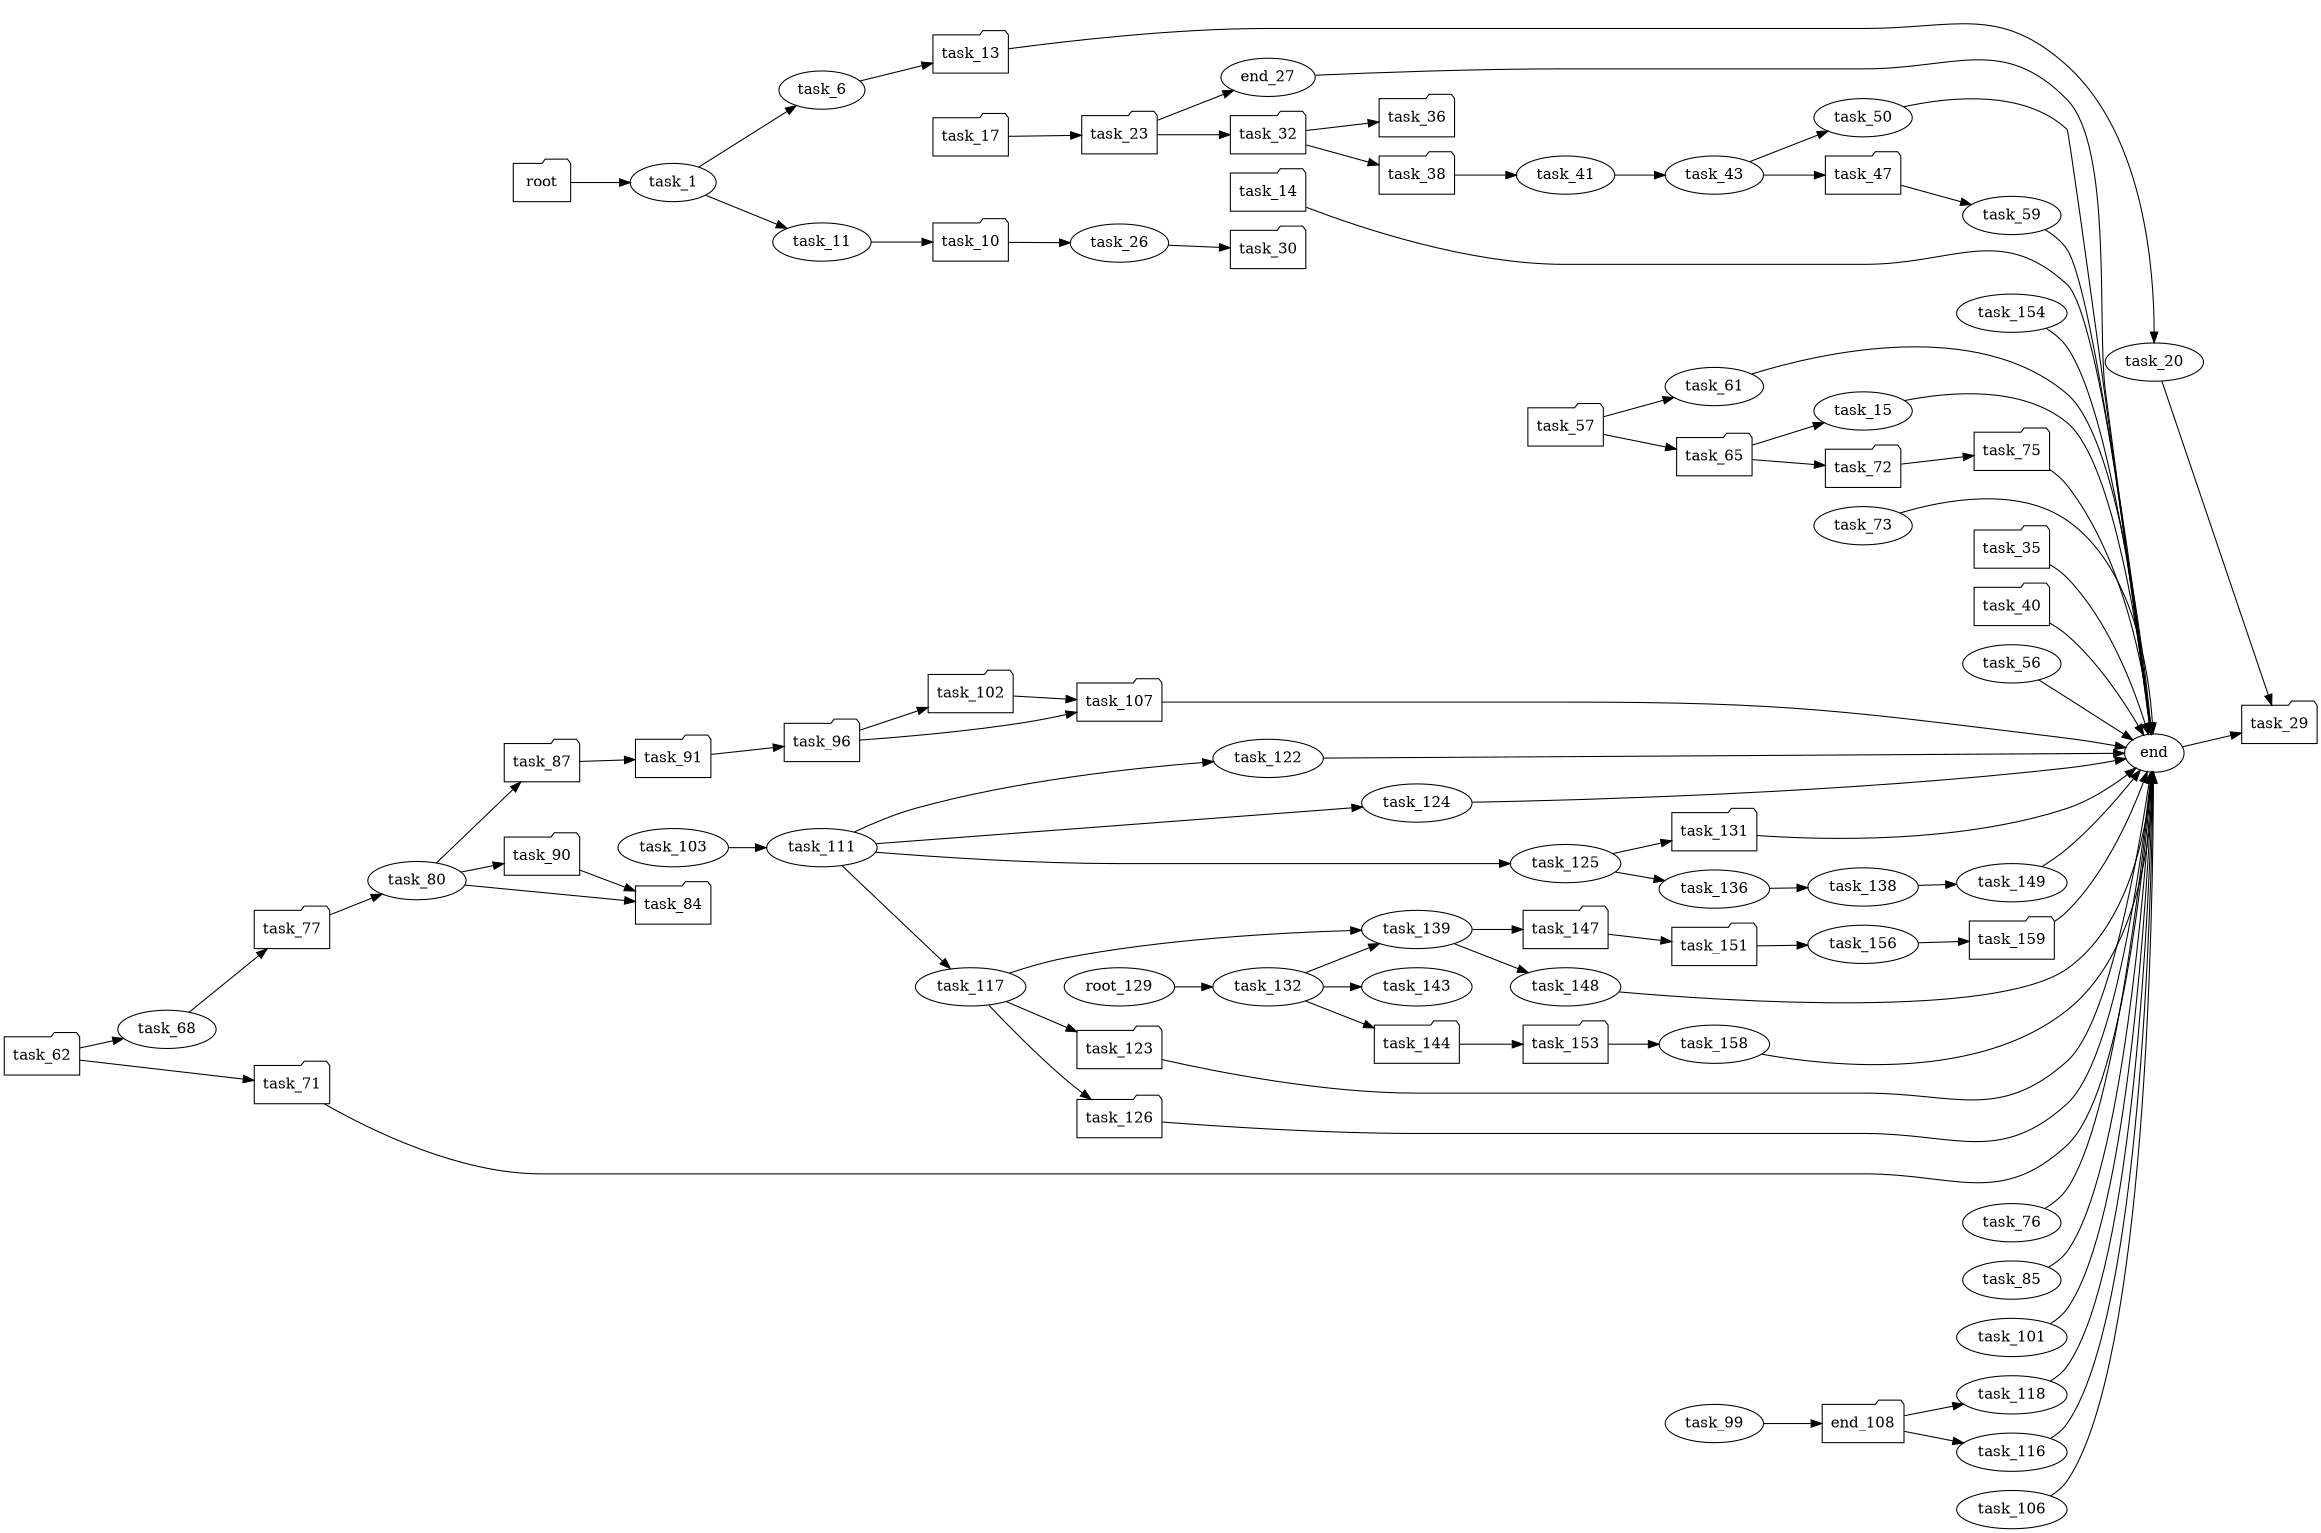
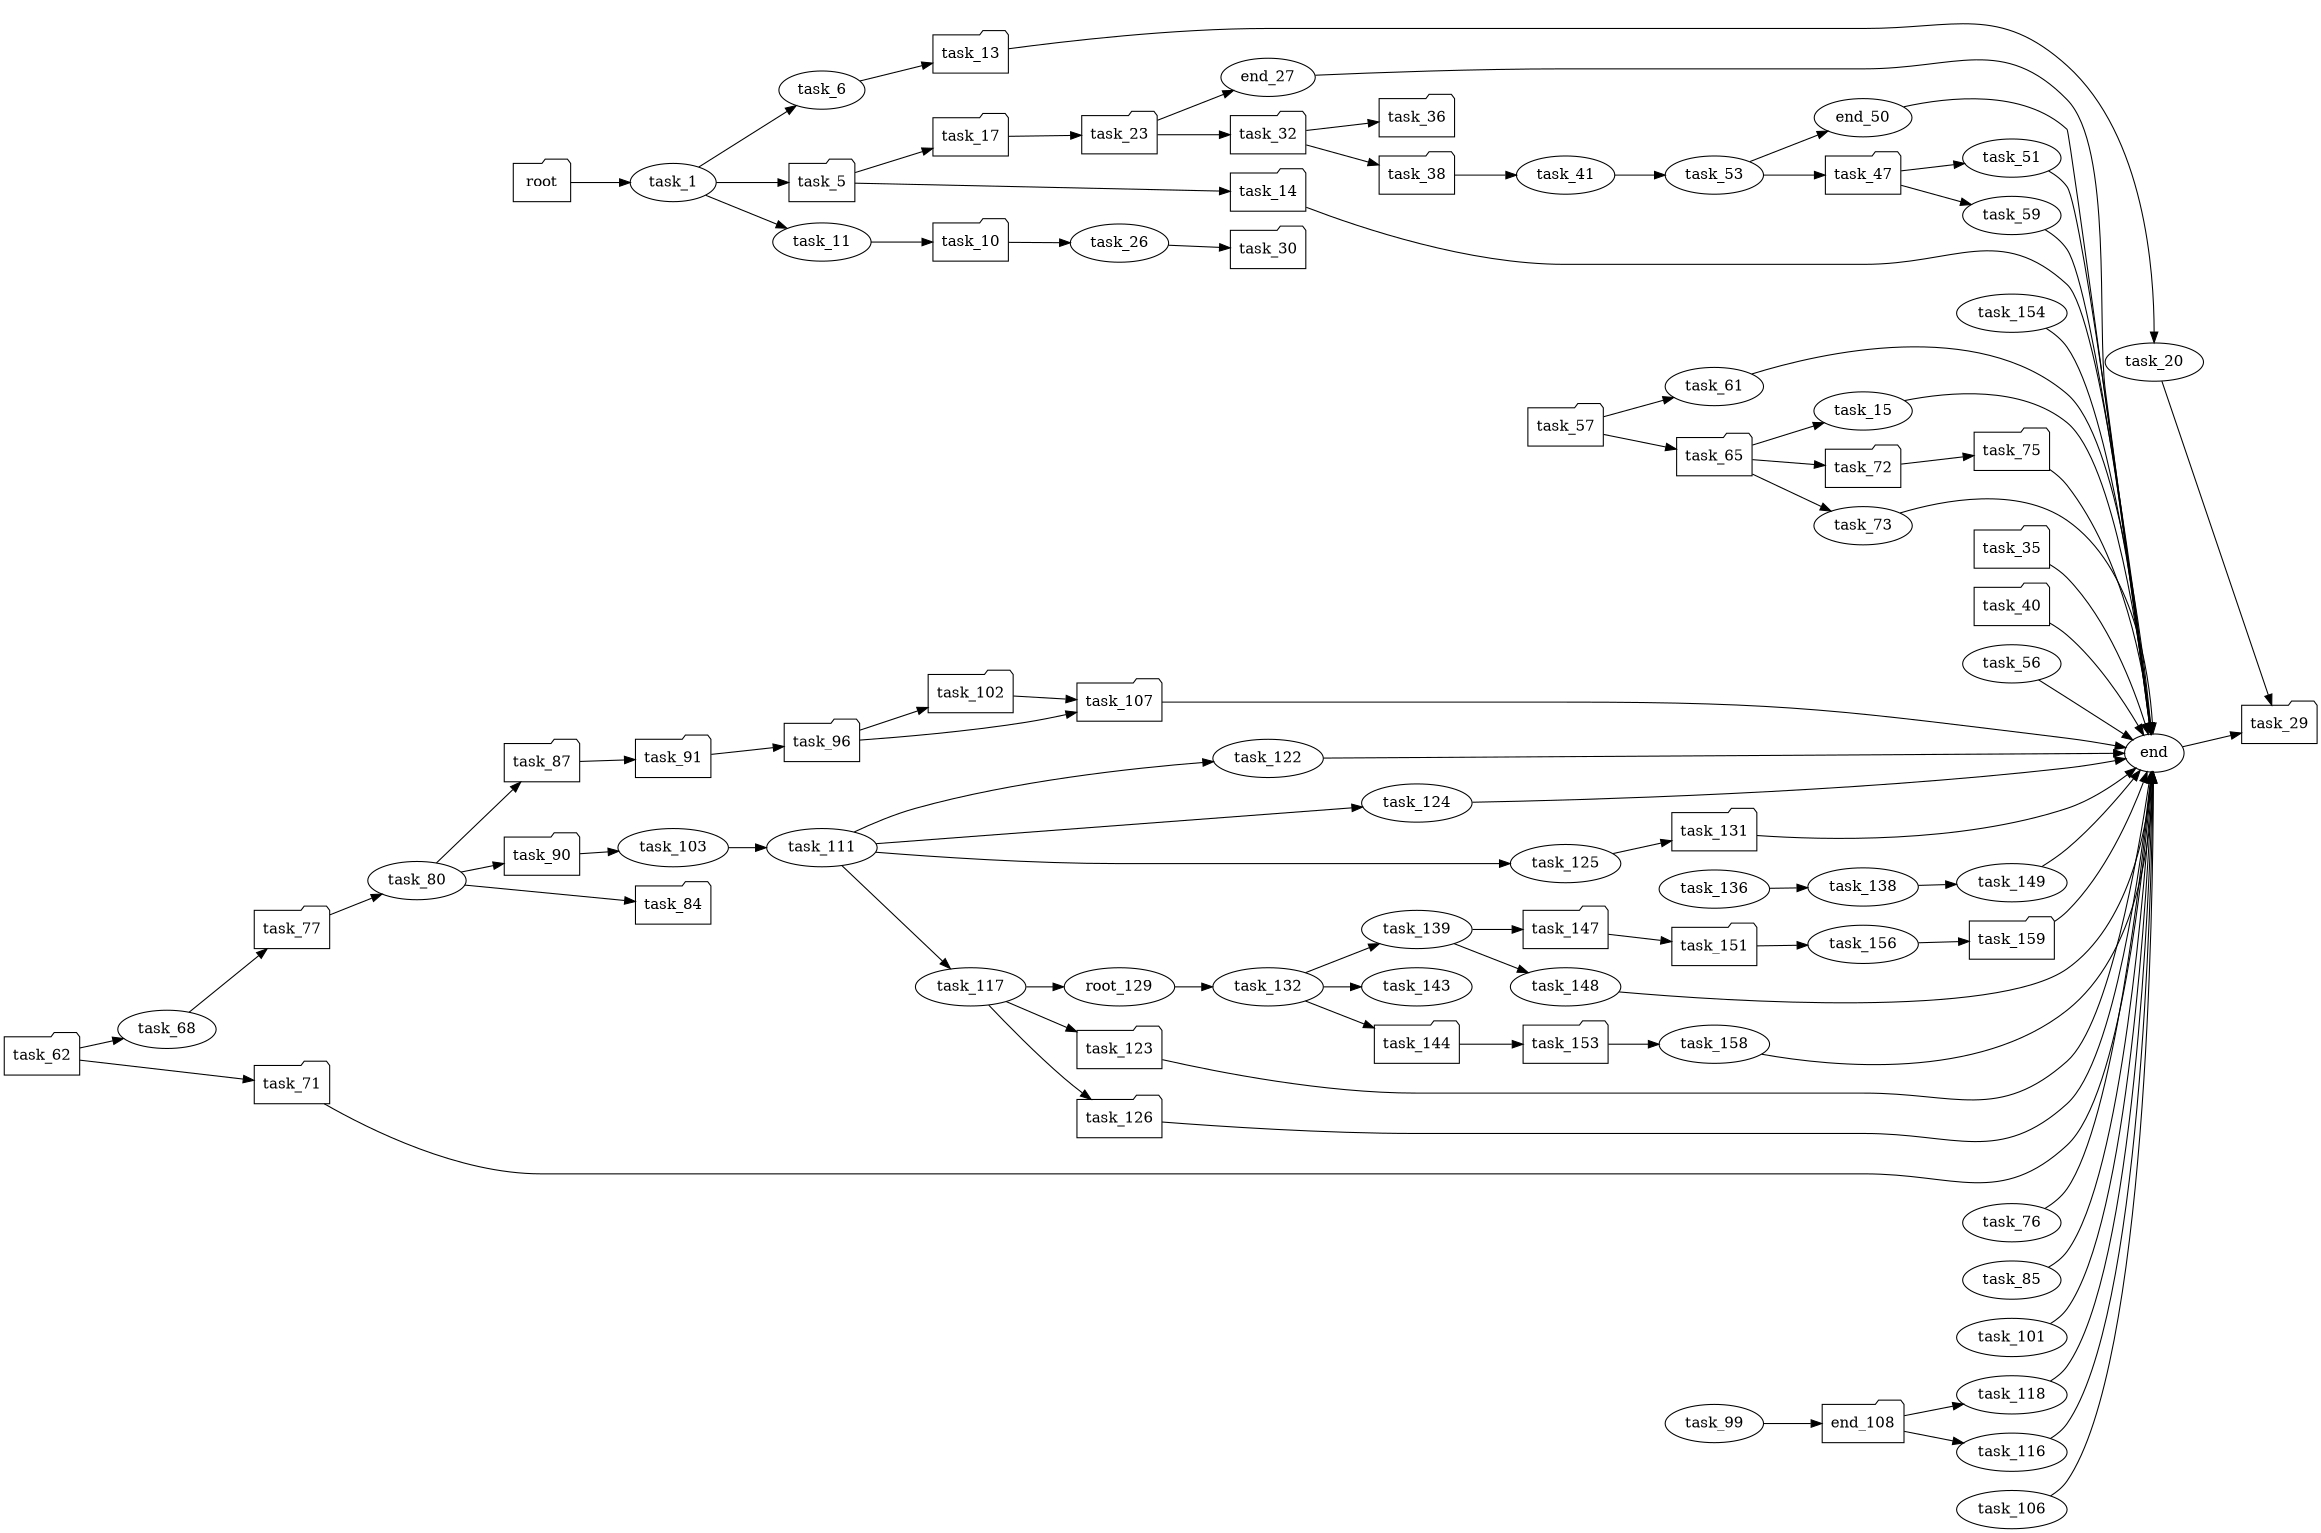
node "task_50": label "task_50" -> "end_50"
node "task_51": added
node "task_43": label "task_43" -> "task_53"
node "task_5": added
edge "task_65" -> "task_73": added
edge "task_125" -> "task_136": removed
edge "task_90" -> "task_84": now "task_90" -> "task_103"
edge "task_117" -> "task_139": now "task_117" -> "root_129"
